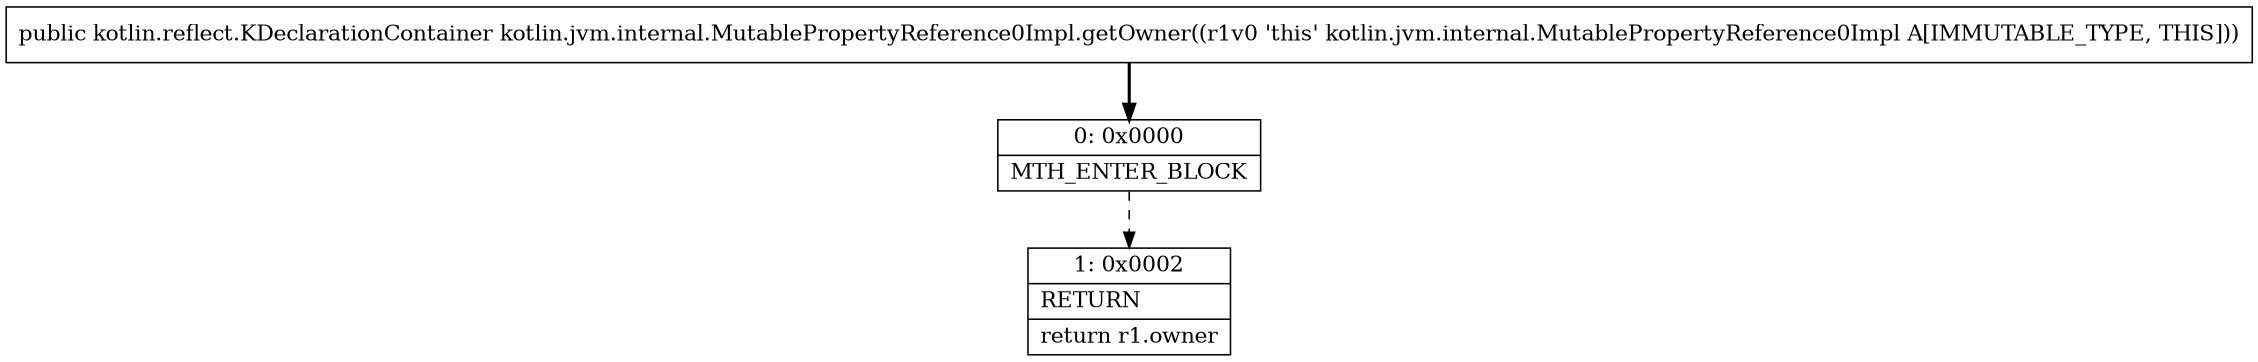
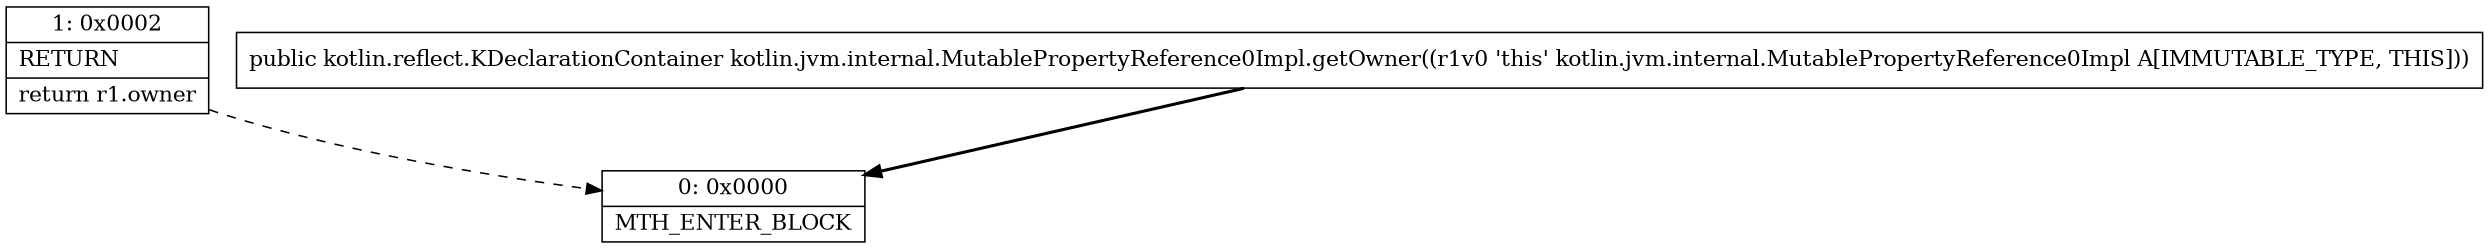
edge "0: 0x0000" -> "1: 0x0002": reversed
